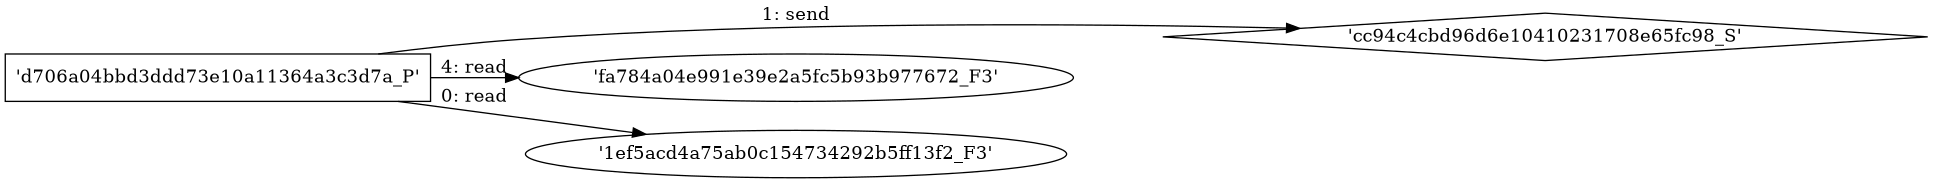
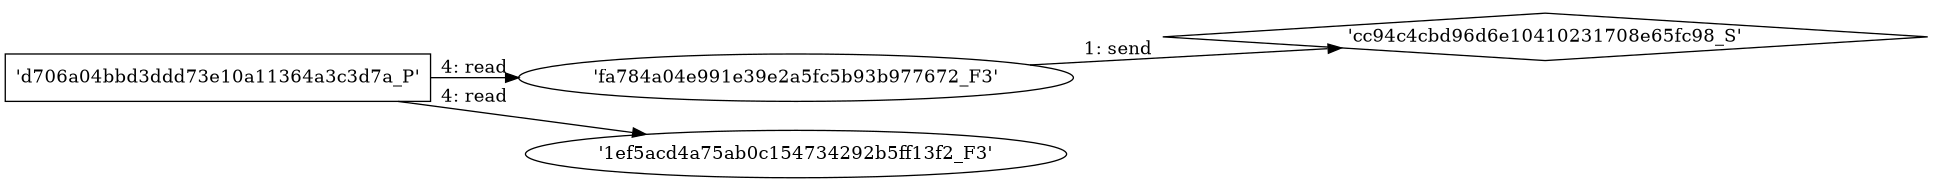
edge "'d706a04bbd3ddd73e10a11364a3c3d7a_P'" -> "'cc94c4cbd96d6e10410231708e65fc98_S'": now "'fa784a04e991e39e2a5fc5b93b977672_F3'" -> "'cc94c4cbd96d6e10410231708e65fc98_S'"
edge "'d706a04bbd3ddd73e10a11364a3c3d7a_P'" -> "'1ef5acd4a75ab0c154734292b5ff13f2_F3'": label "0: read" -> "4: read"
